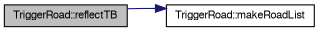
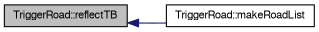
edge "TriggerRoad::reflectTB" -> "TriggerRoad::makeRoadList": reversed
